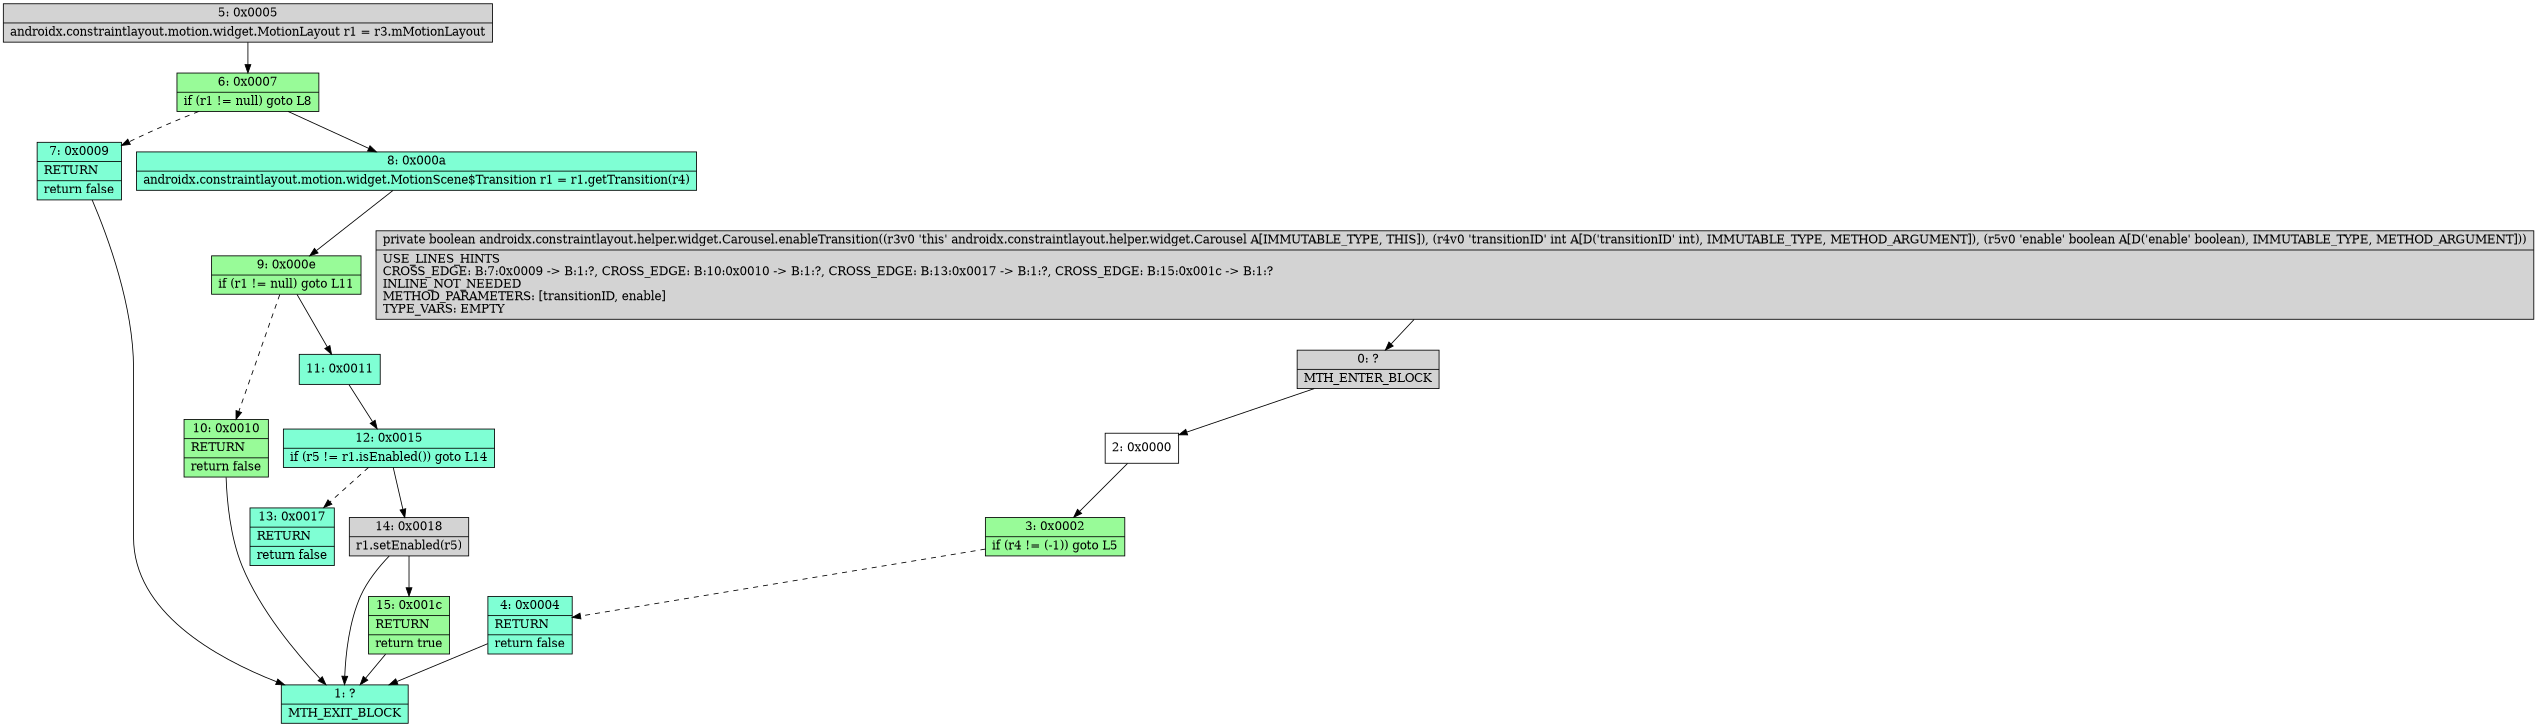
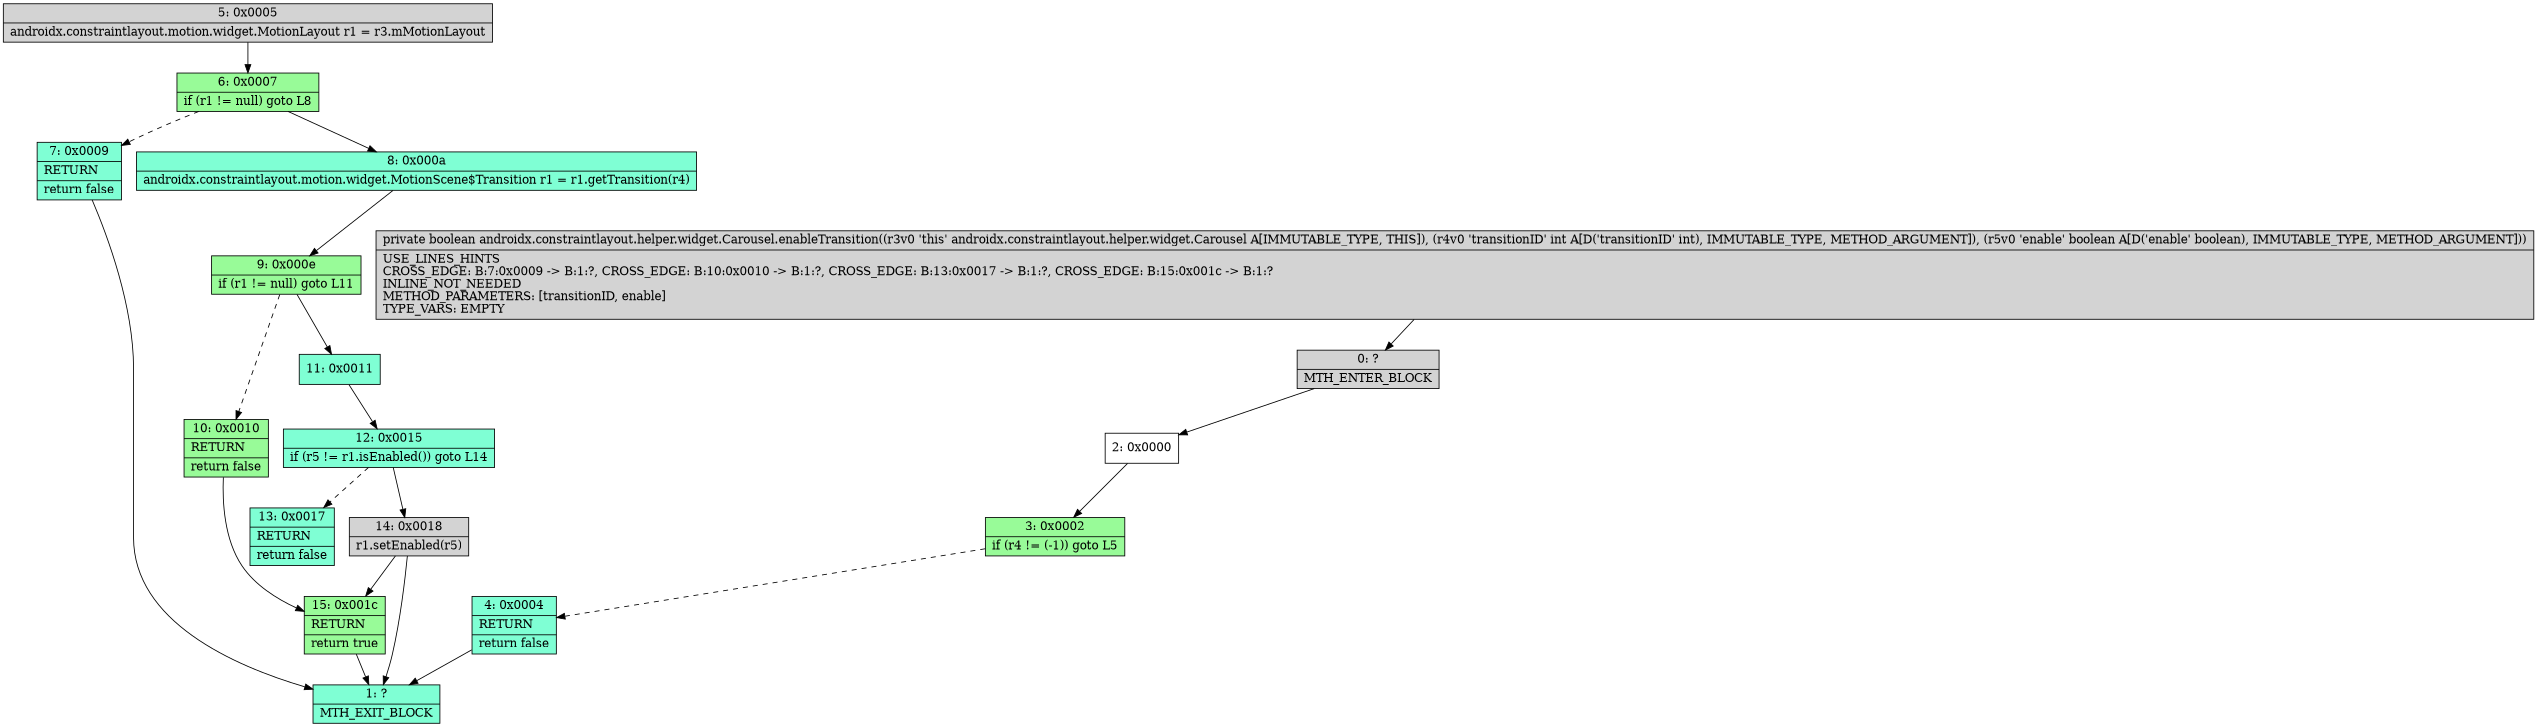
edge "10: 0x0010" -> "1: ?": now "10: 0x0010" -> "15: 0x001c"
